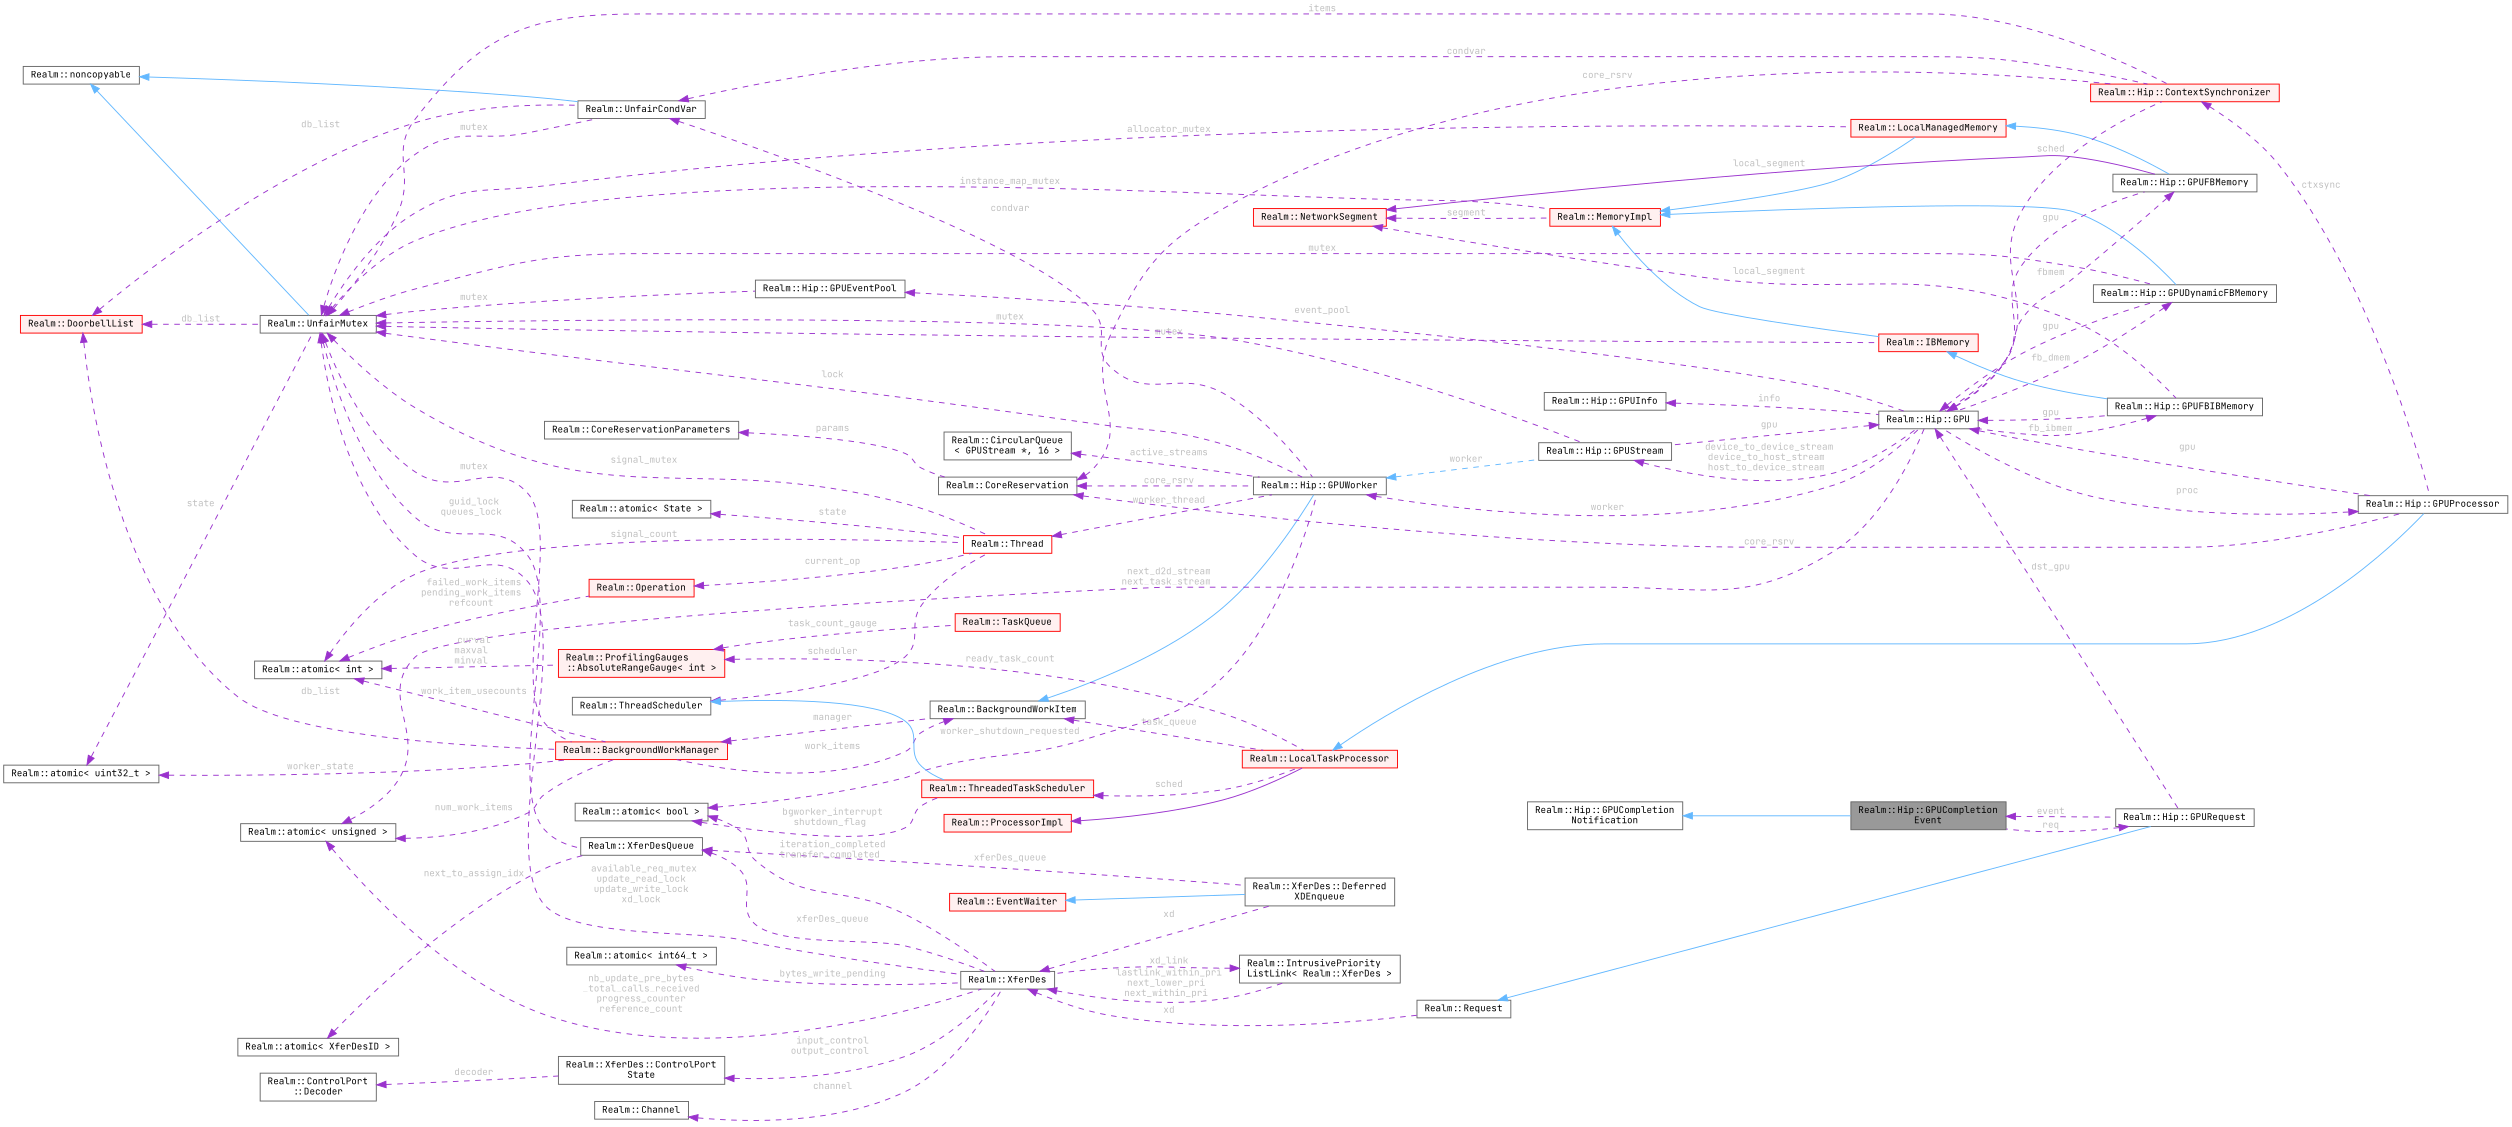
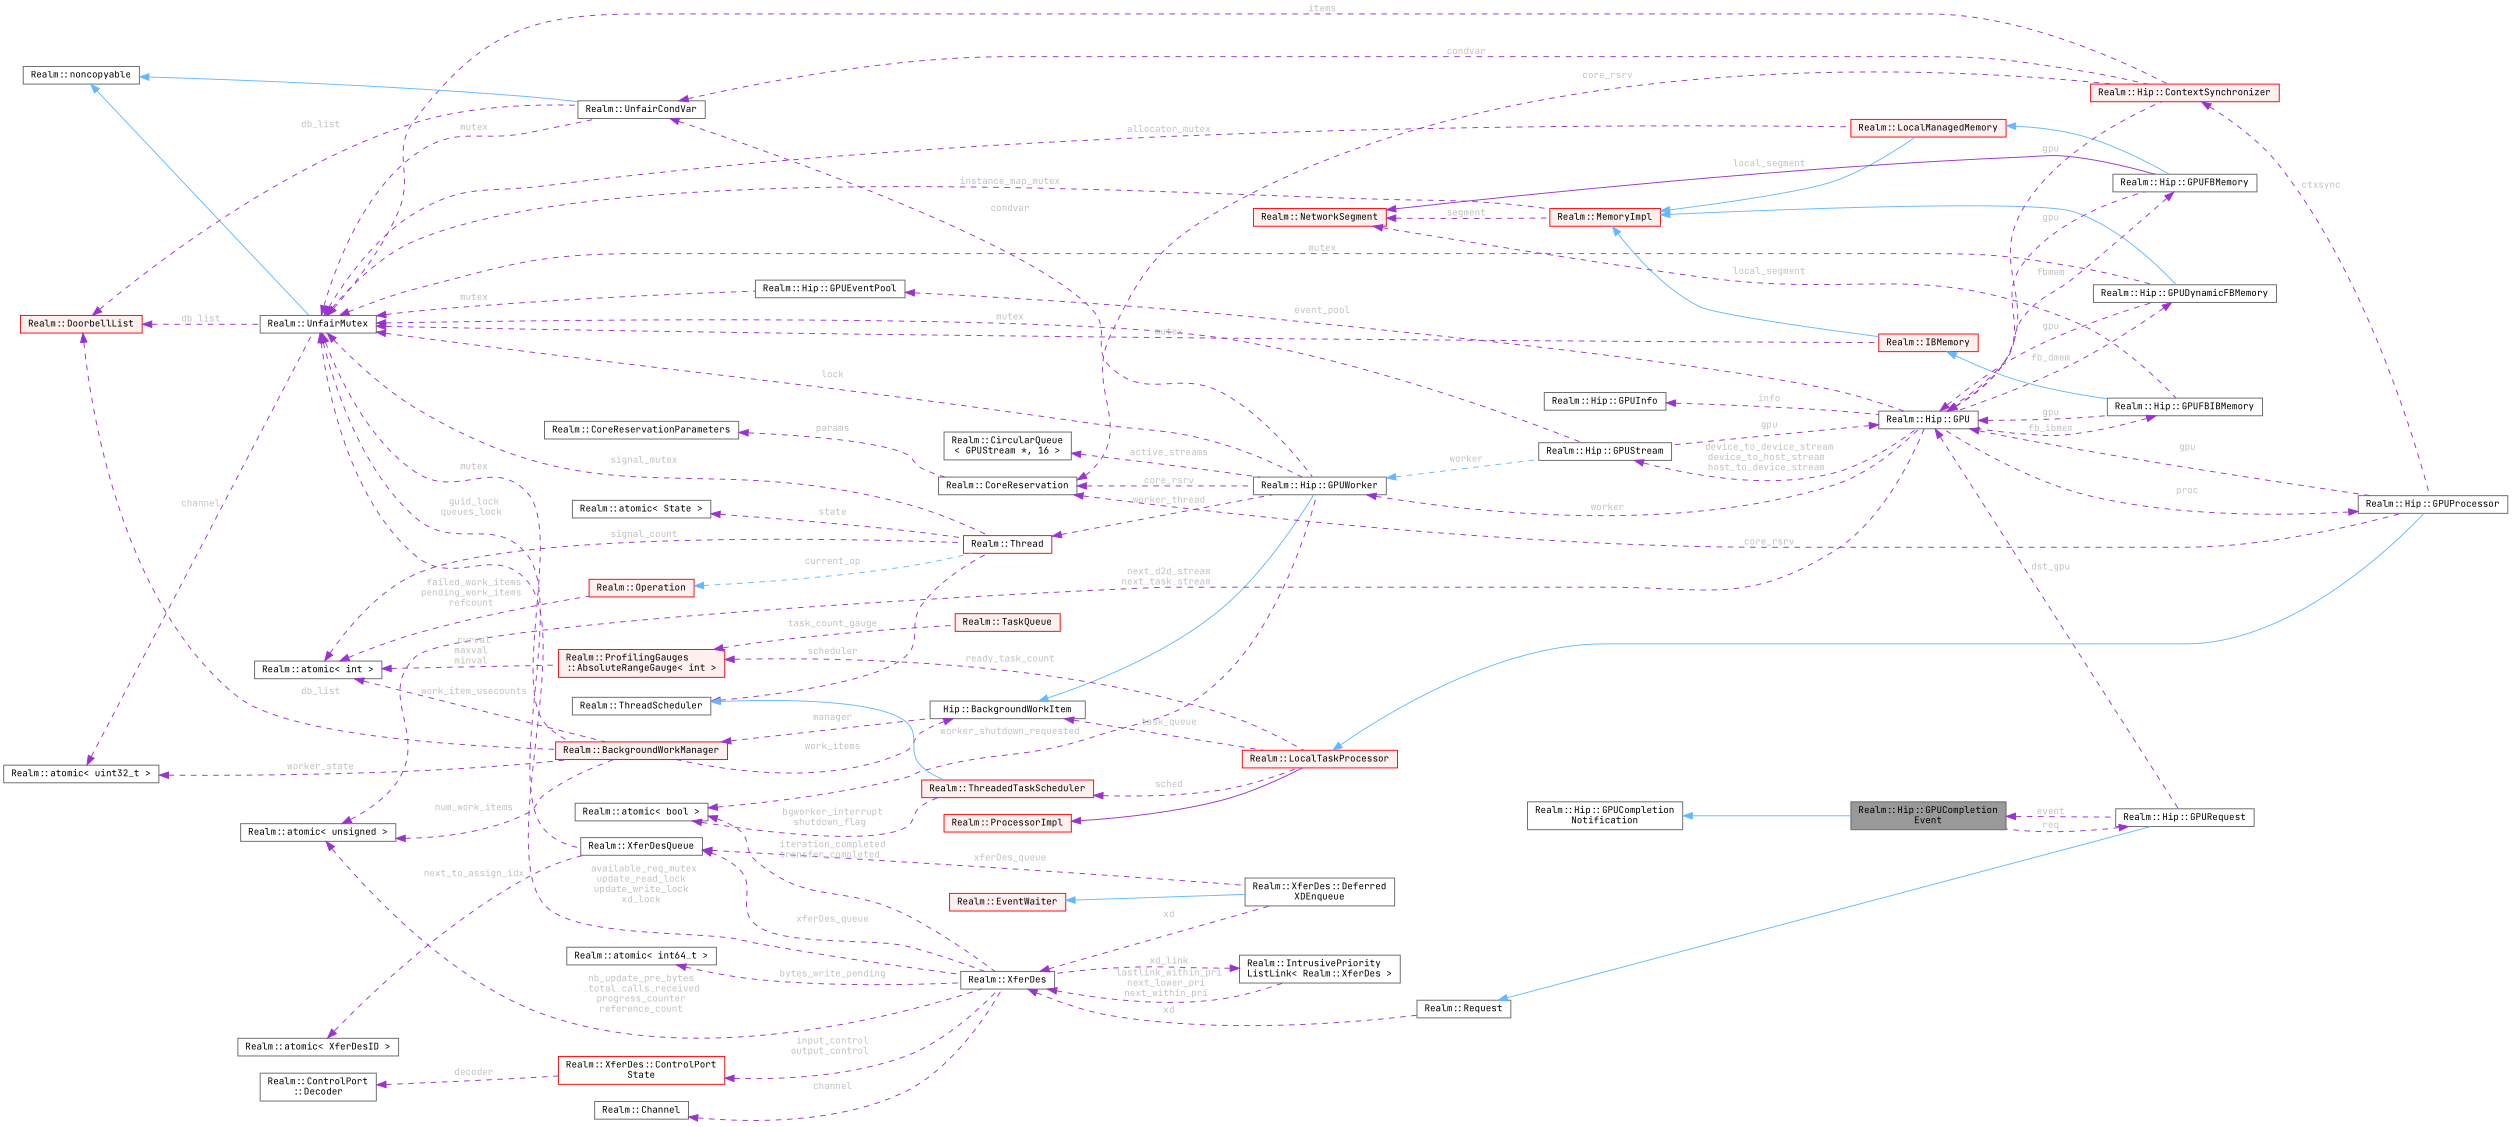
edge "Realm::Hip::ContextSynchronizer" -> "Realm::Hip::GPU": label " sched" -> " gpu"
edge "Realm::UnfairMutex" -> "Realm::atomic< uint32_t >": label " state" -> " channel"
edge "Realm::Thread" -> "Realm::Operation": color darkorchid3 -> steelblue1
node "Realm::BackgroundWorkItem": label "Realm::BackgroundWorkItem" -> "Hip::BackgroundWorkItem"
node "Realm::XferDes::ControlPort State": color gray40 -> red
